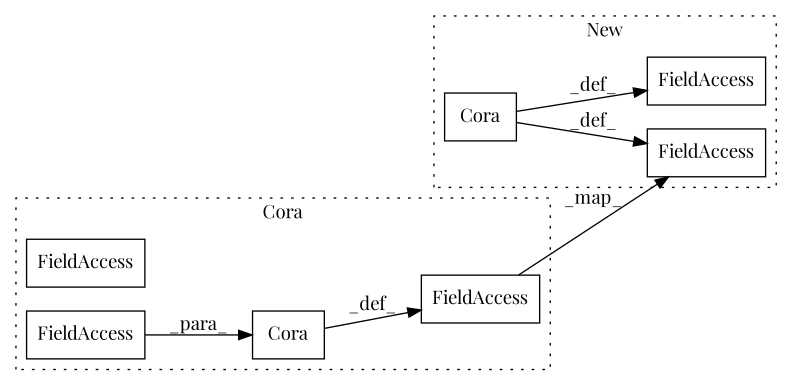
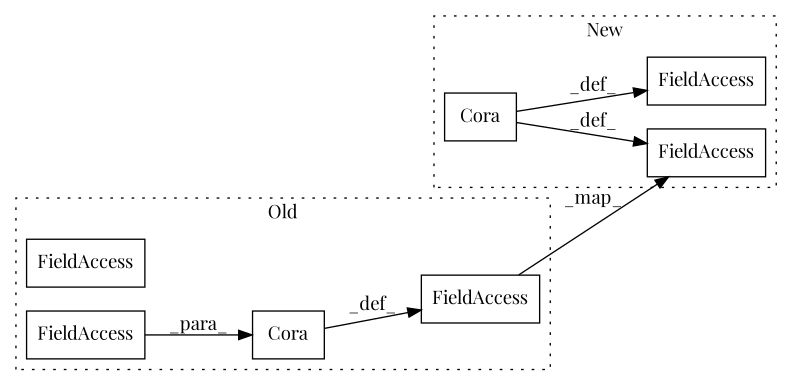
cluster "Cora": label "Cora" -> "Old"
